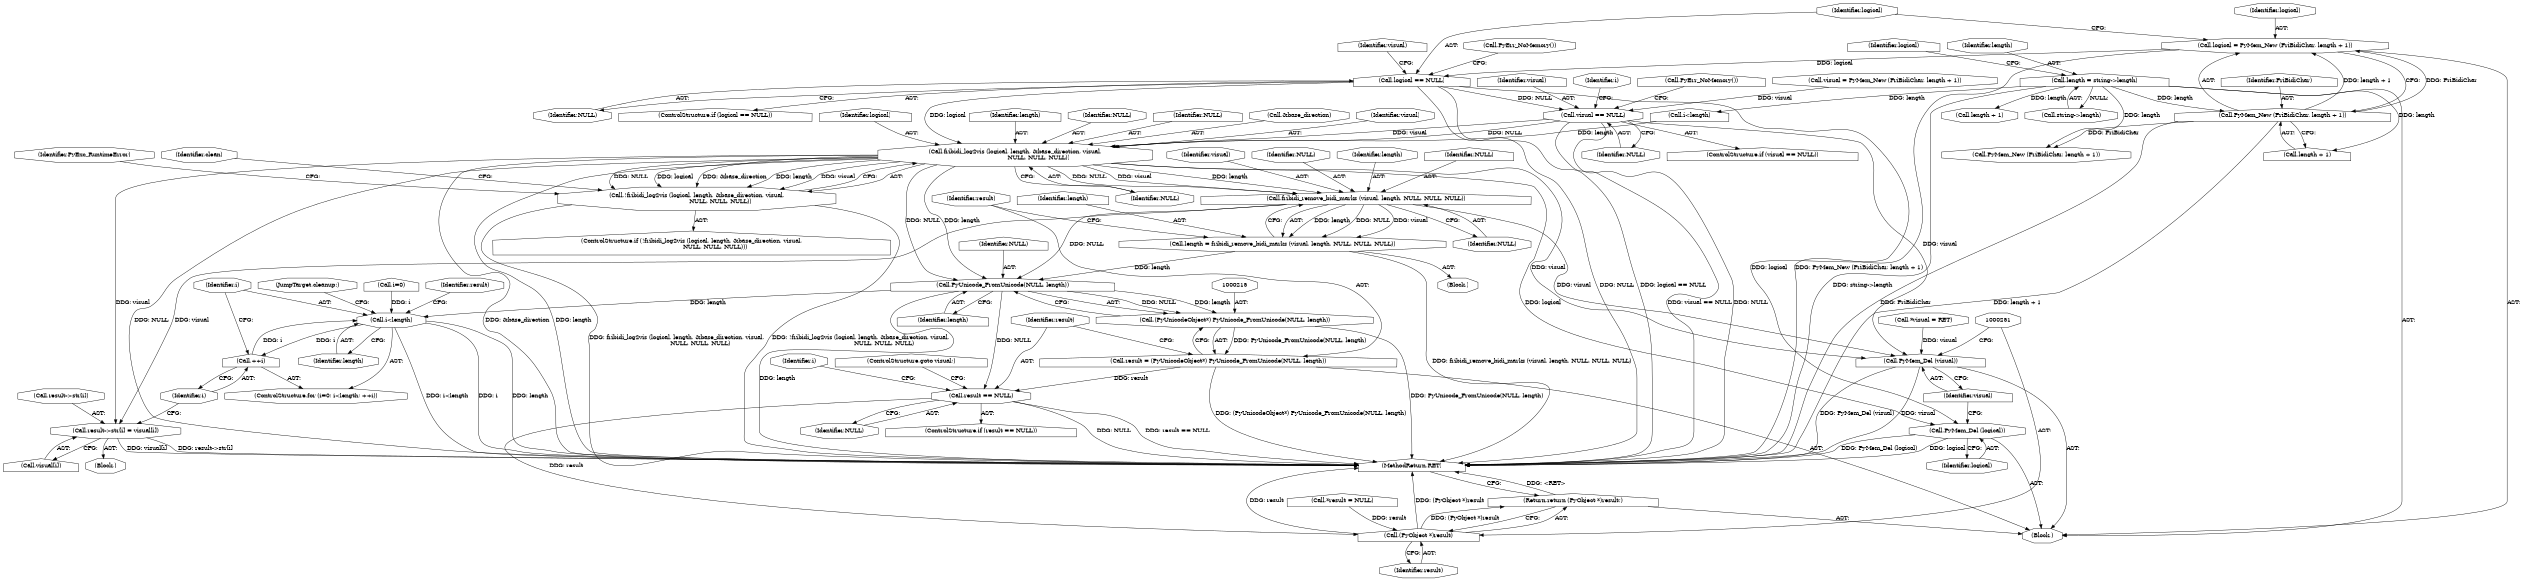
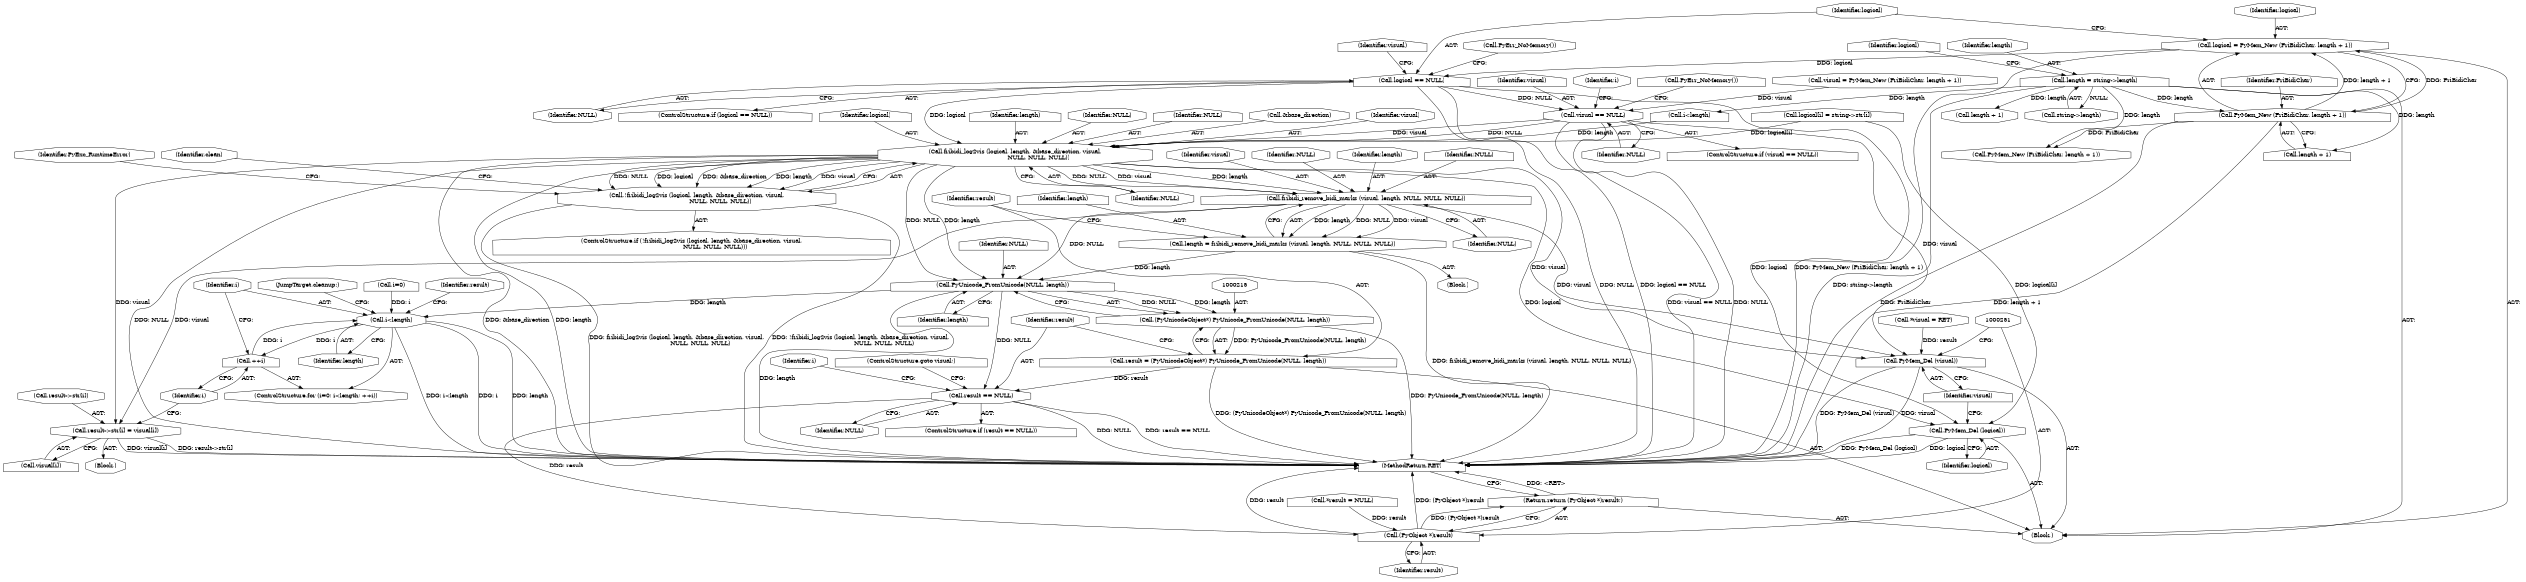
node "(Call,logical[i] = string->str[i])": added
edge "(Call,*visual = RET)" -> "(Call,PyMem_Del (visual))": label "DDG: visual" -> "DDG: result"
